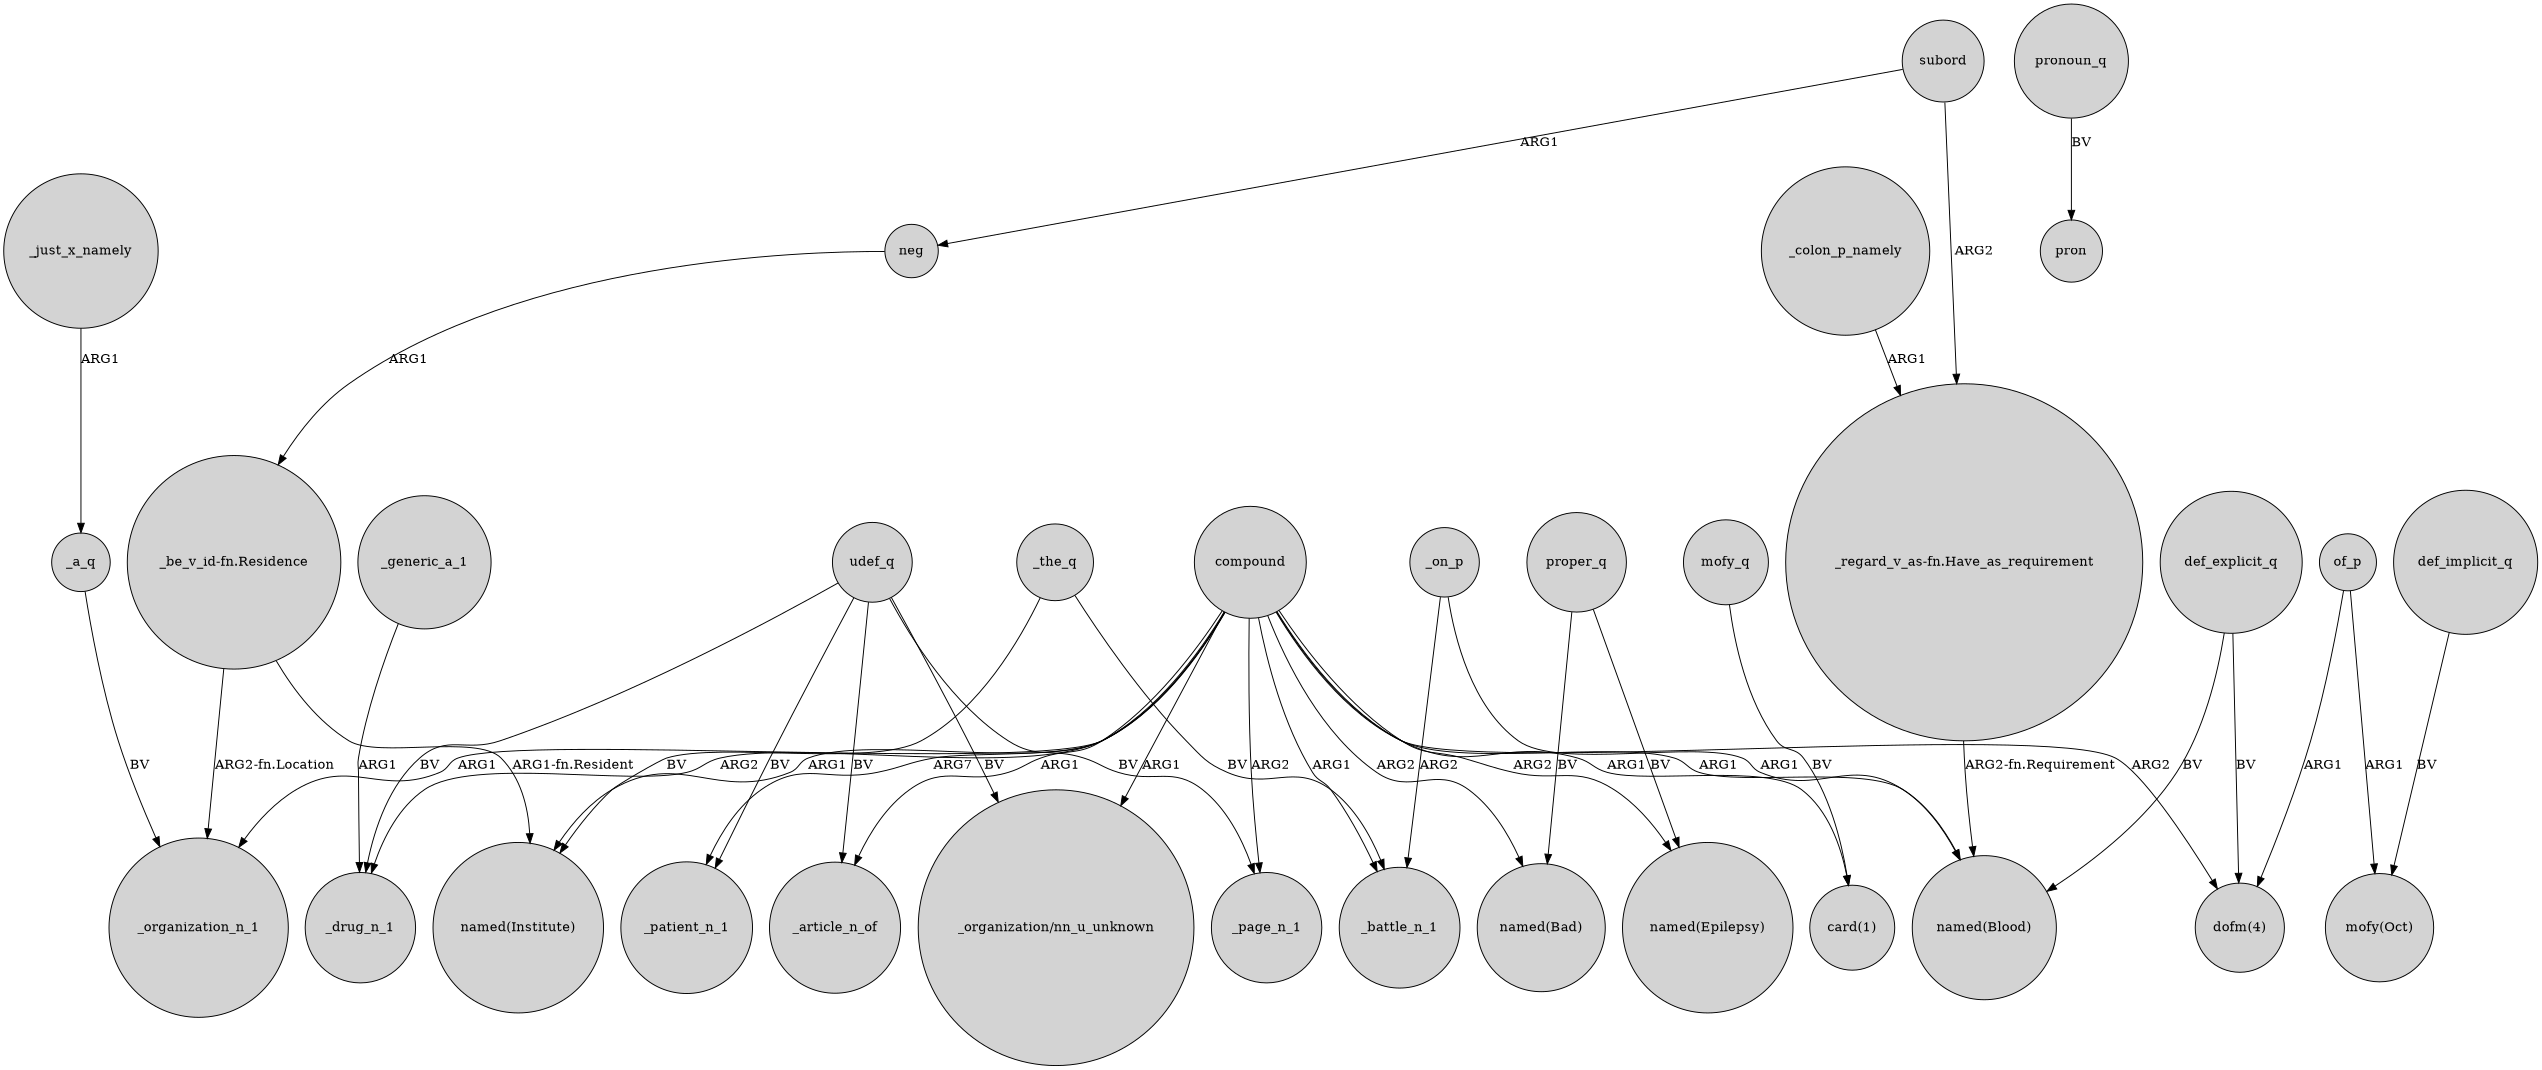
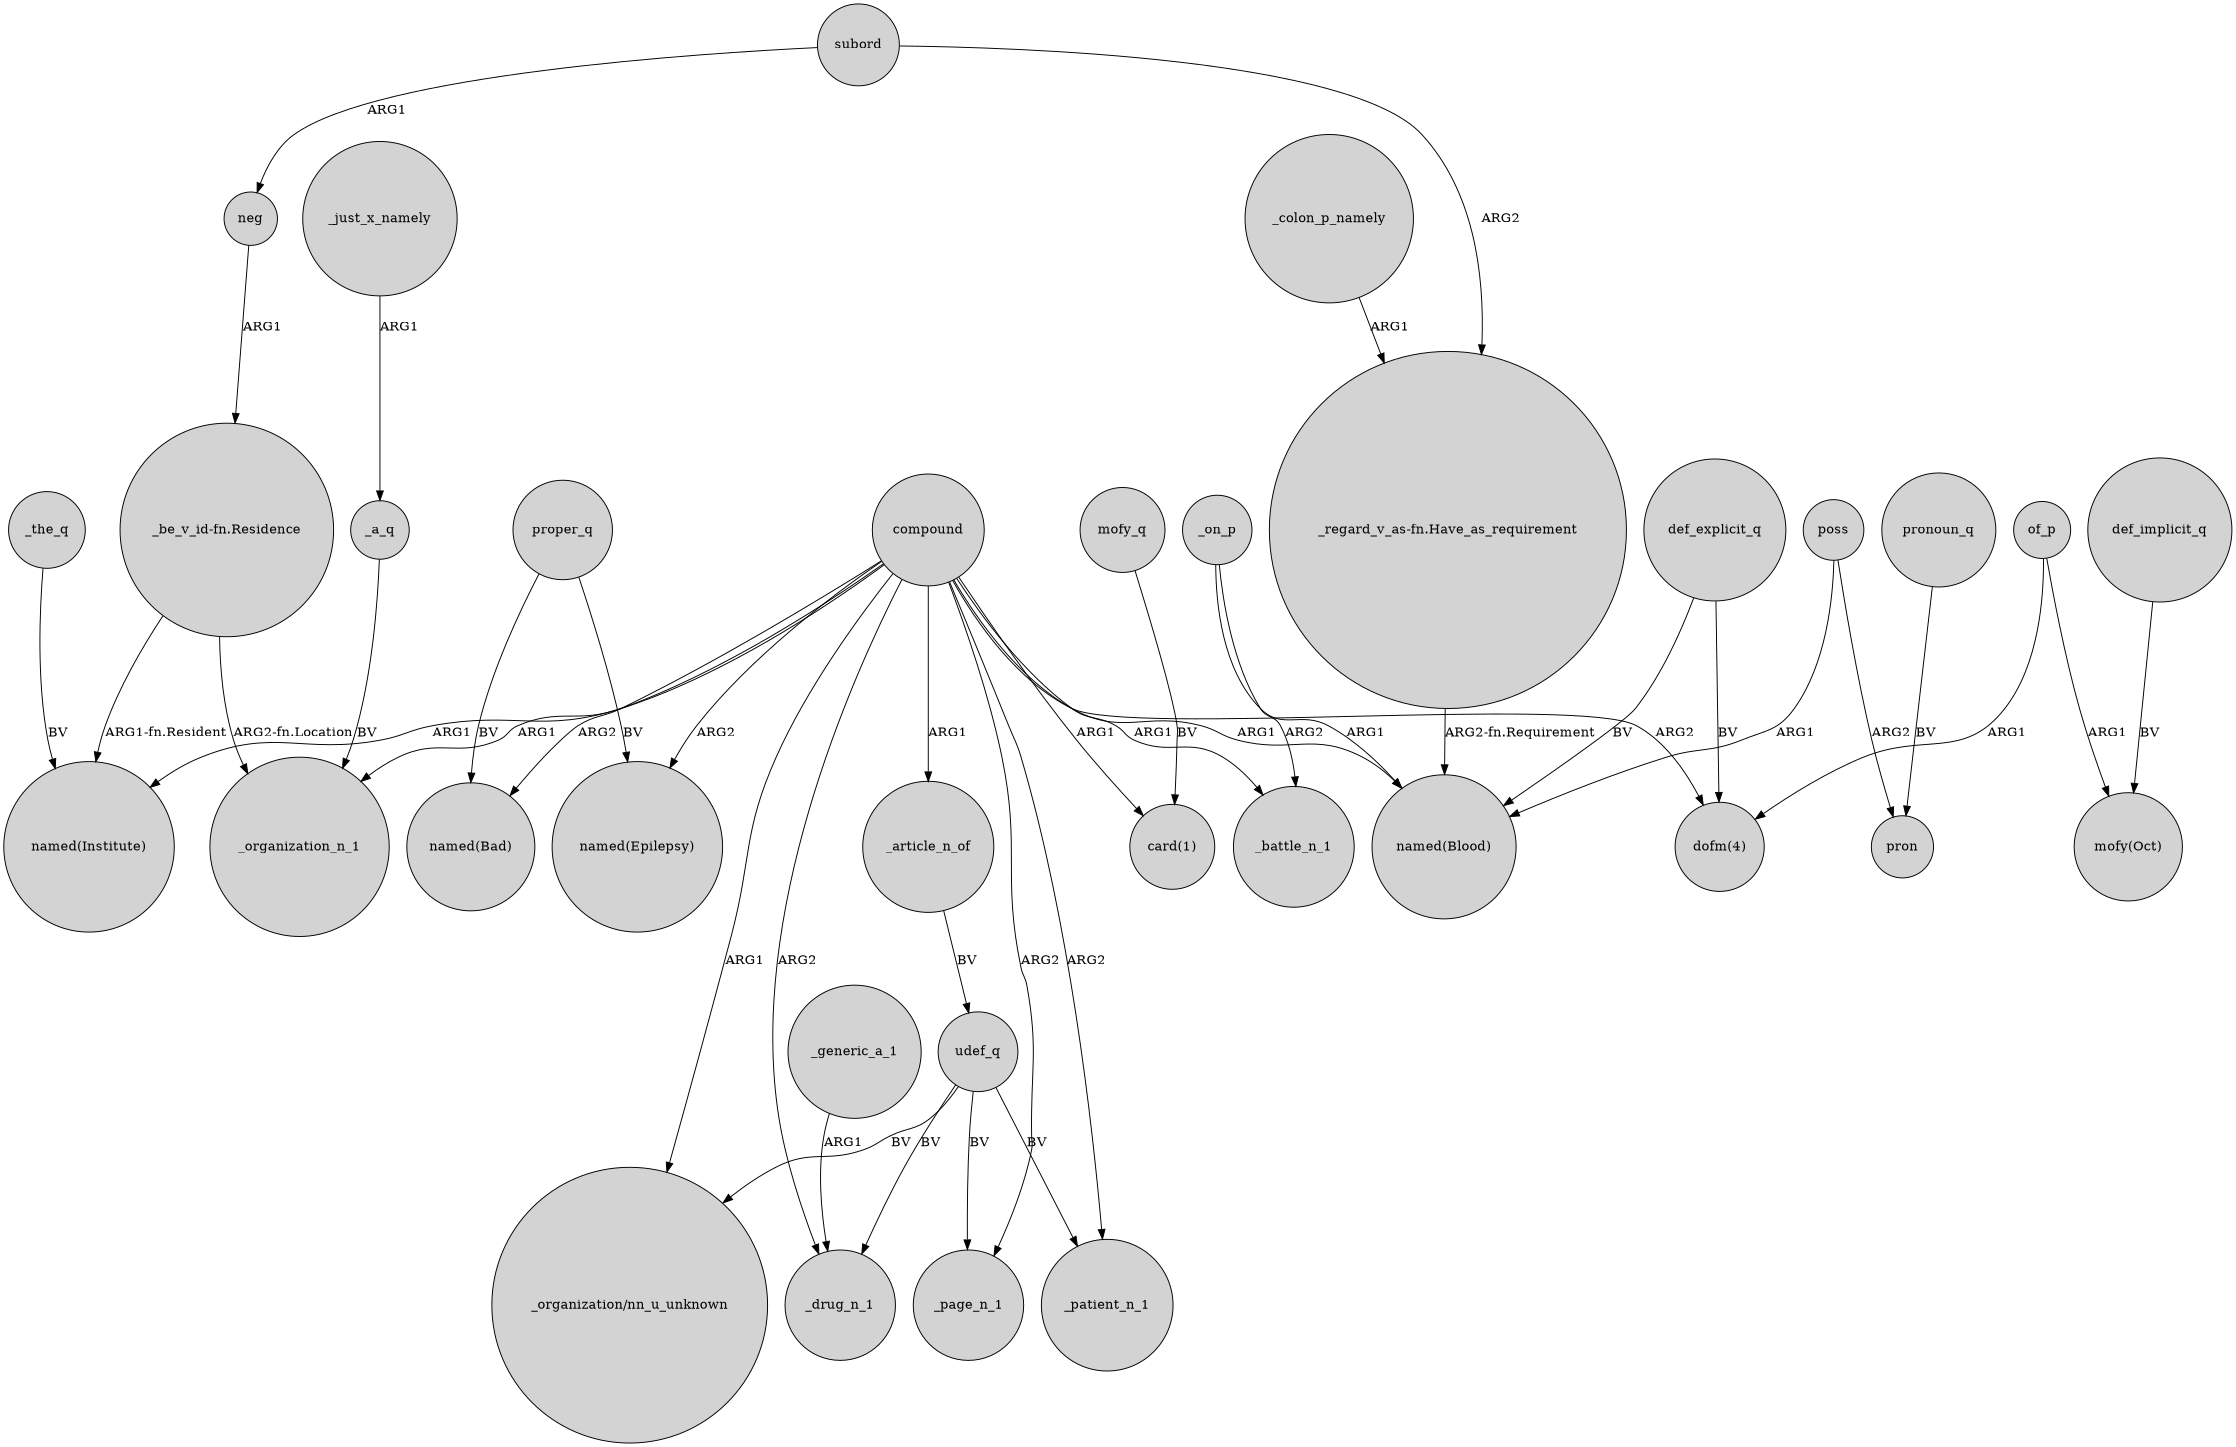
node "poss": added
edge "udef_q" -> "_article_n_of": reversed
edge "_the_q" -> "_battle_n_1": removed, label "BV"
edge "compound" -> "_patient_n_1": label "ARG7" -> "ARG2"
